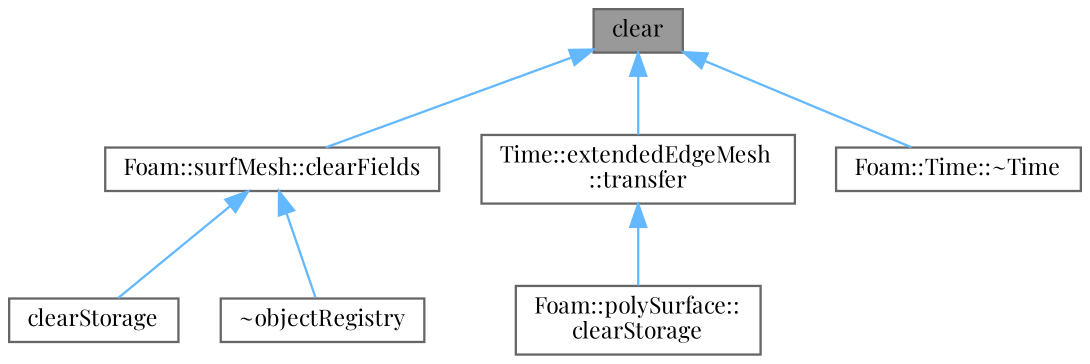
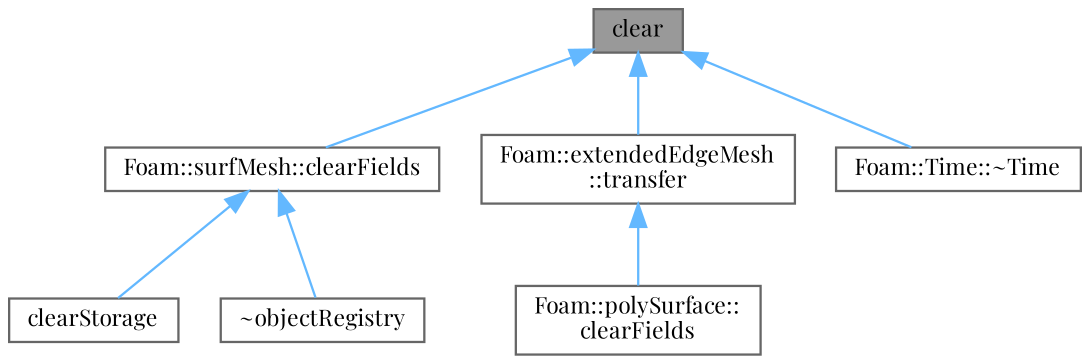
node "Time::extendedEdgeMesh ::transfer": label "Time::extendedEdgeMesh ::transfer" -> "Foam::extendedEdgeMesh ::transfer"
node "Foam::polySurface:: clearStorage": label "Foam::polySurface:: clearStorage" -> "Foam::polySurface:: clearFields"
